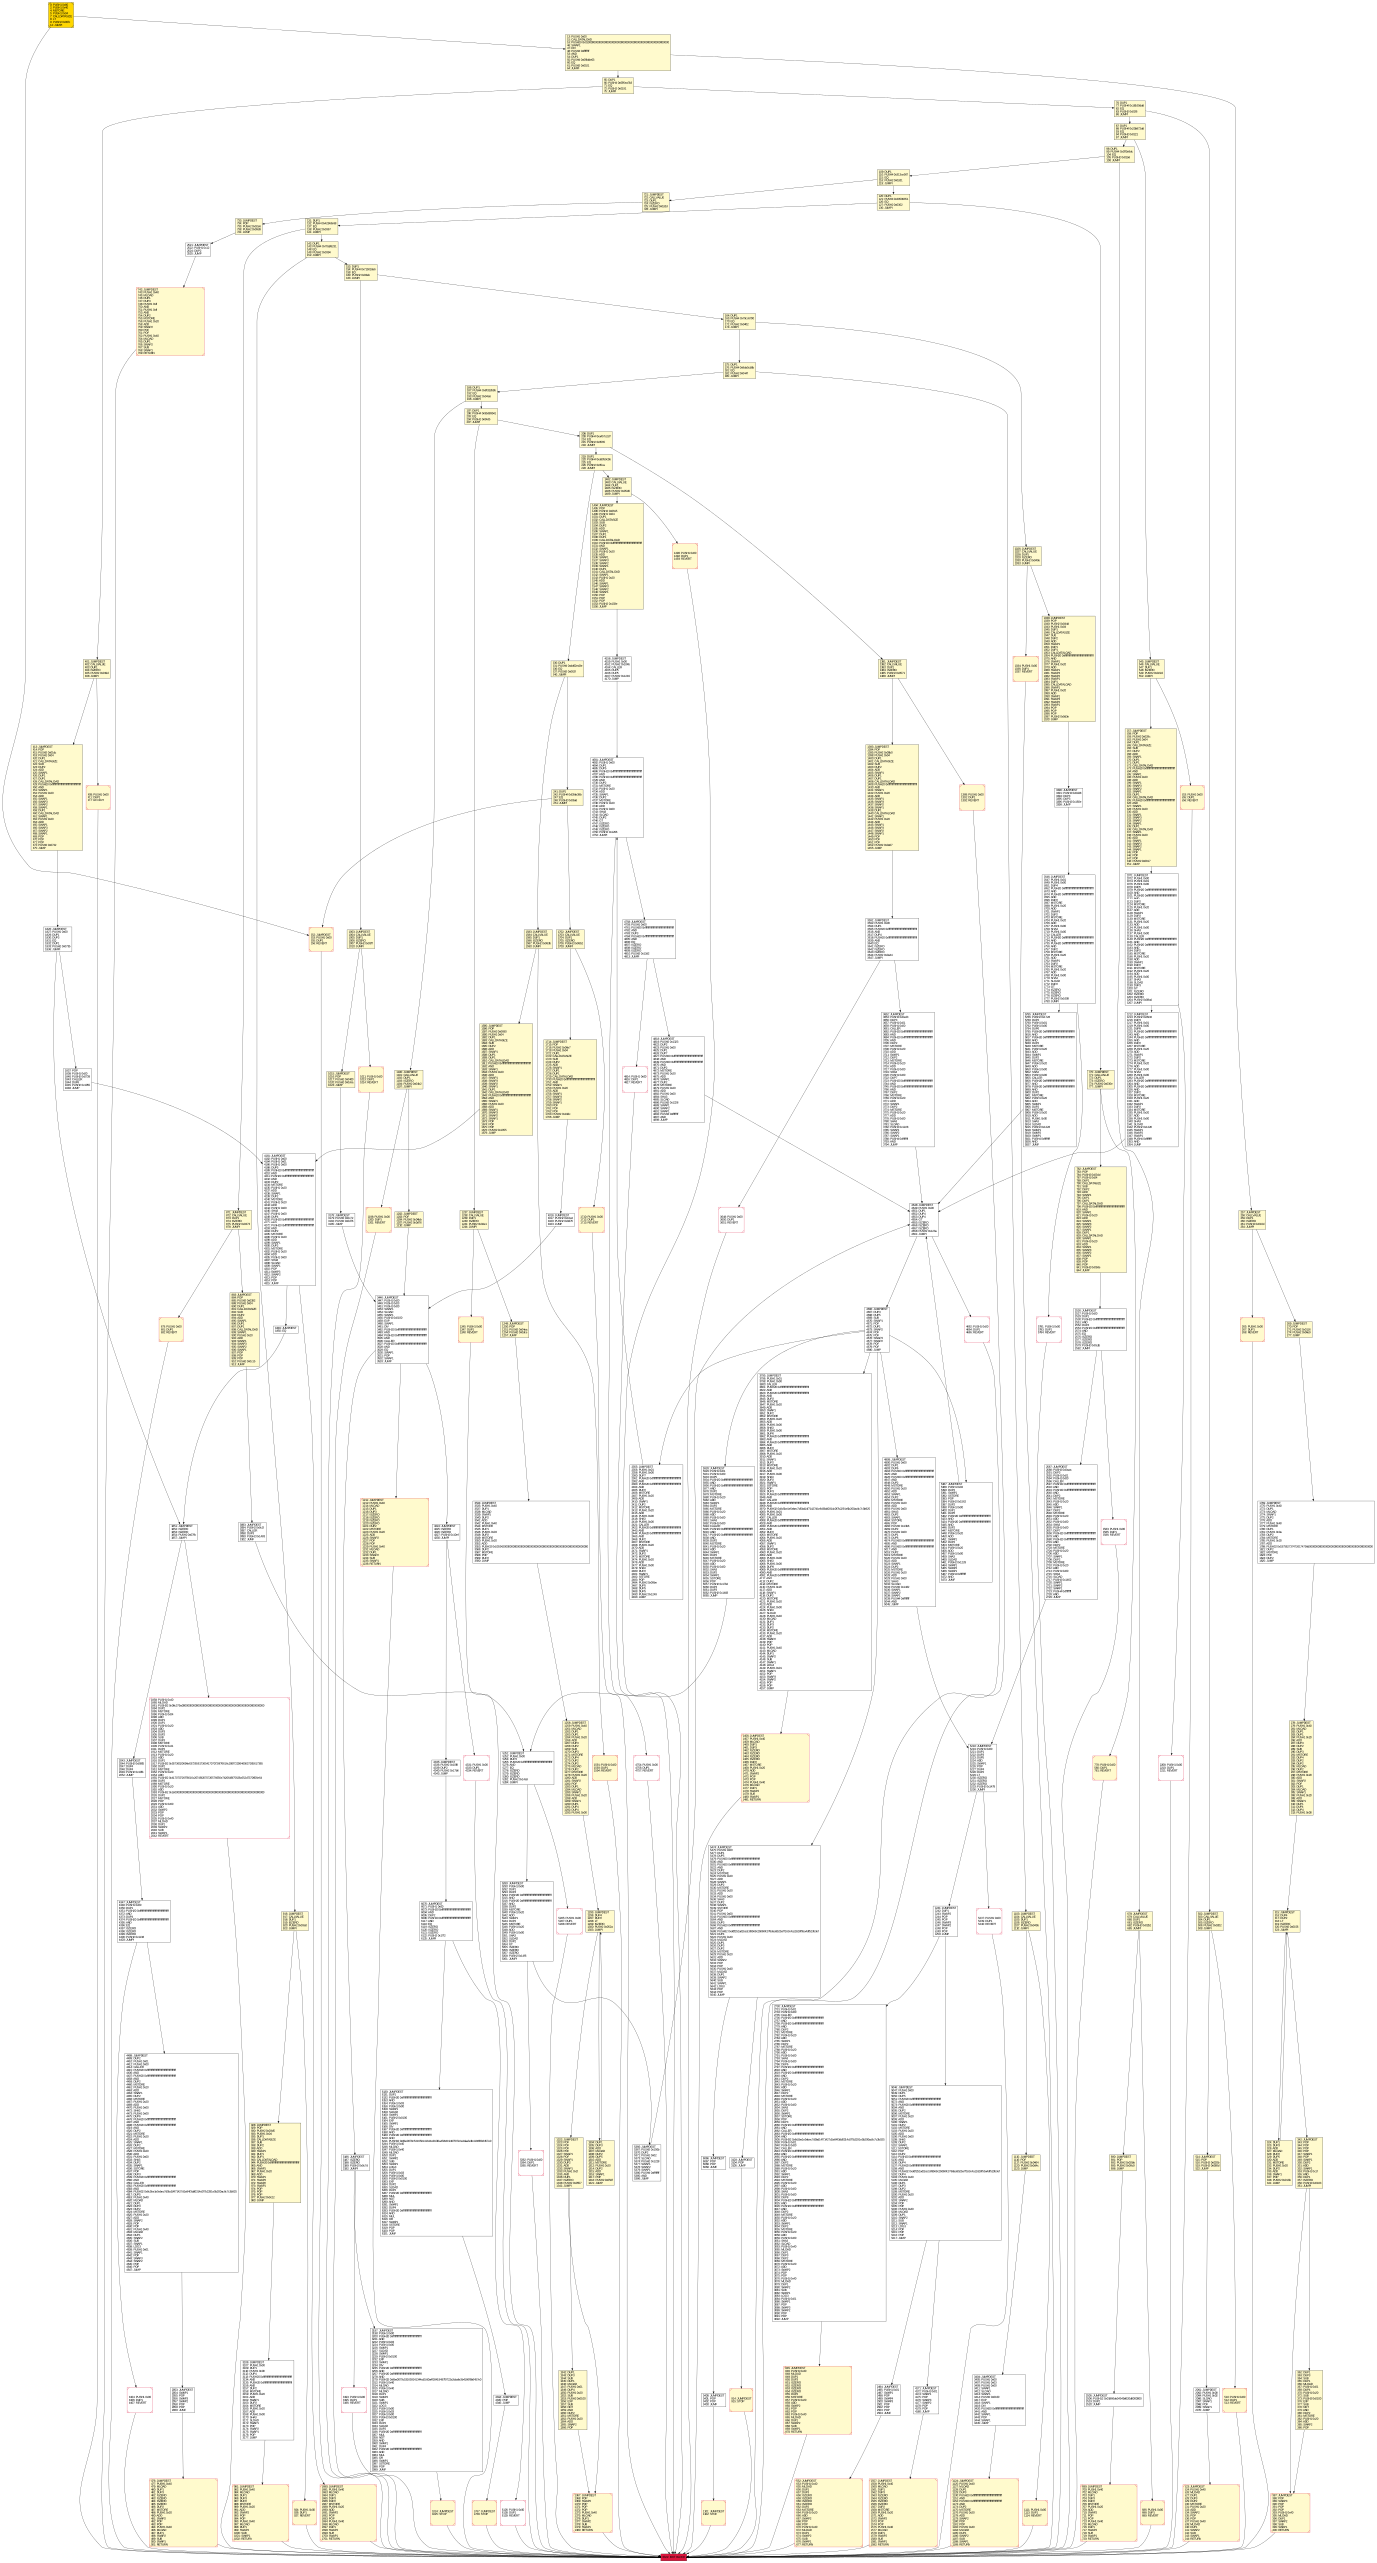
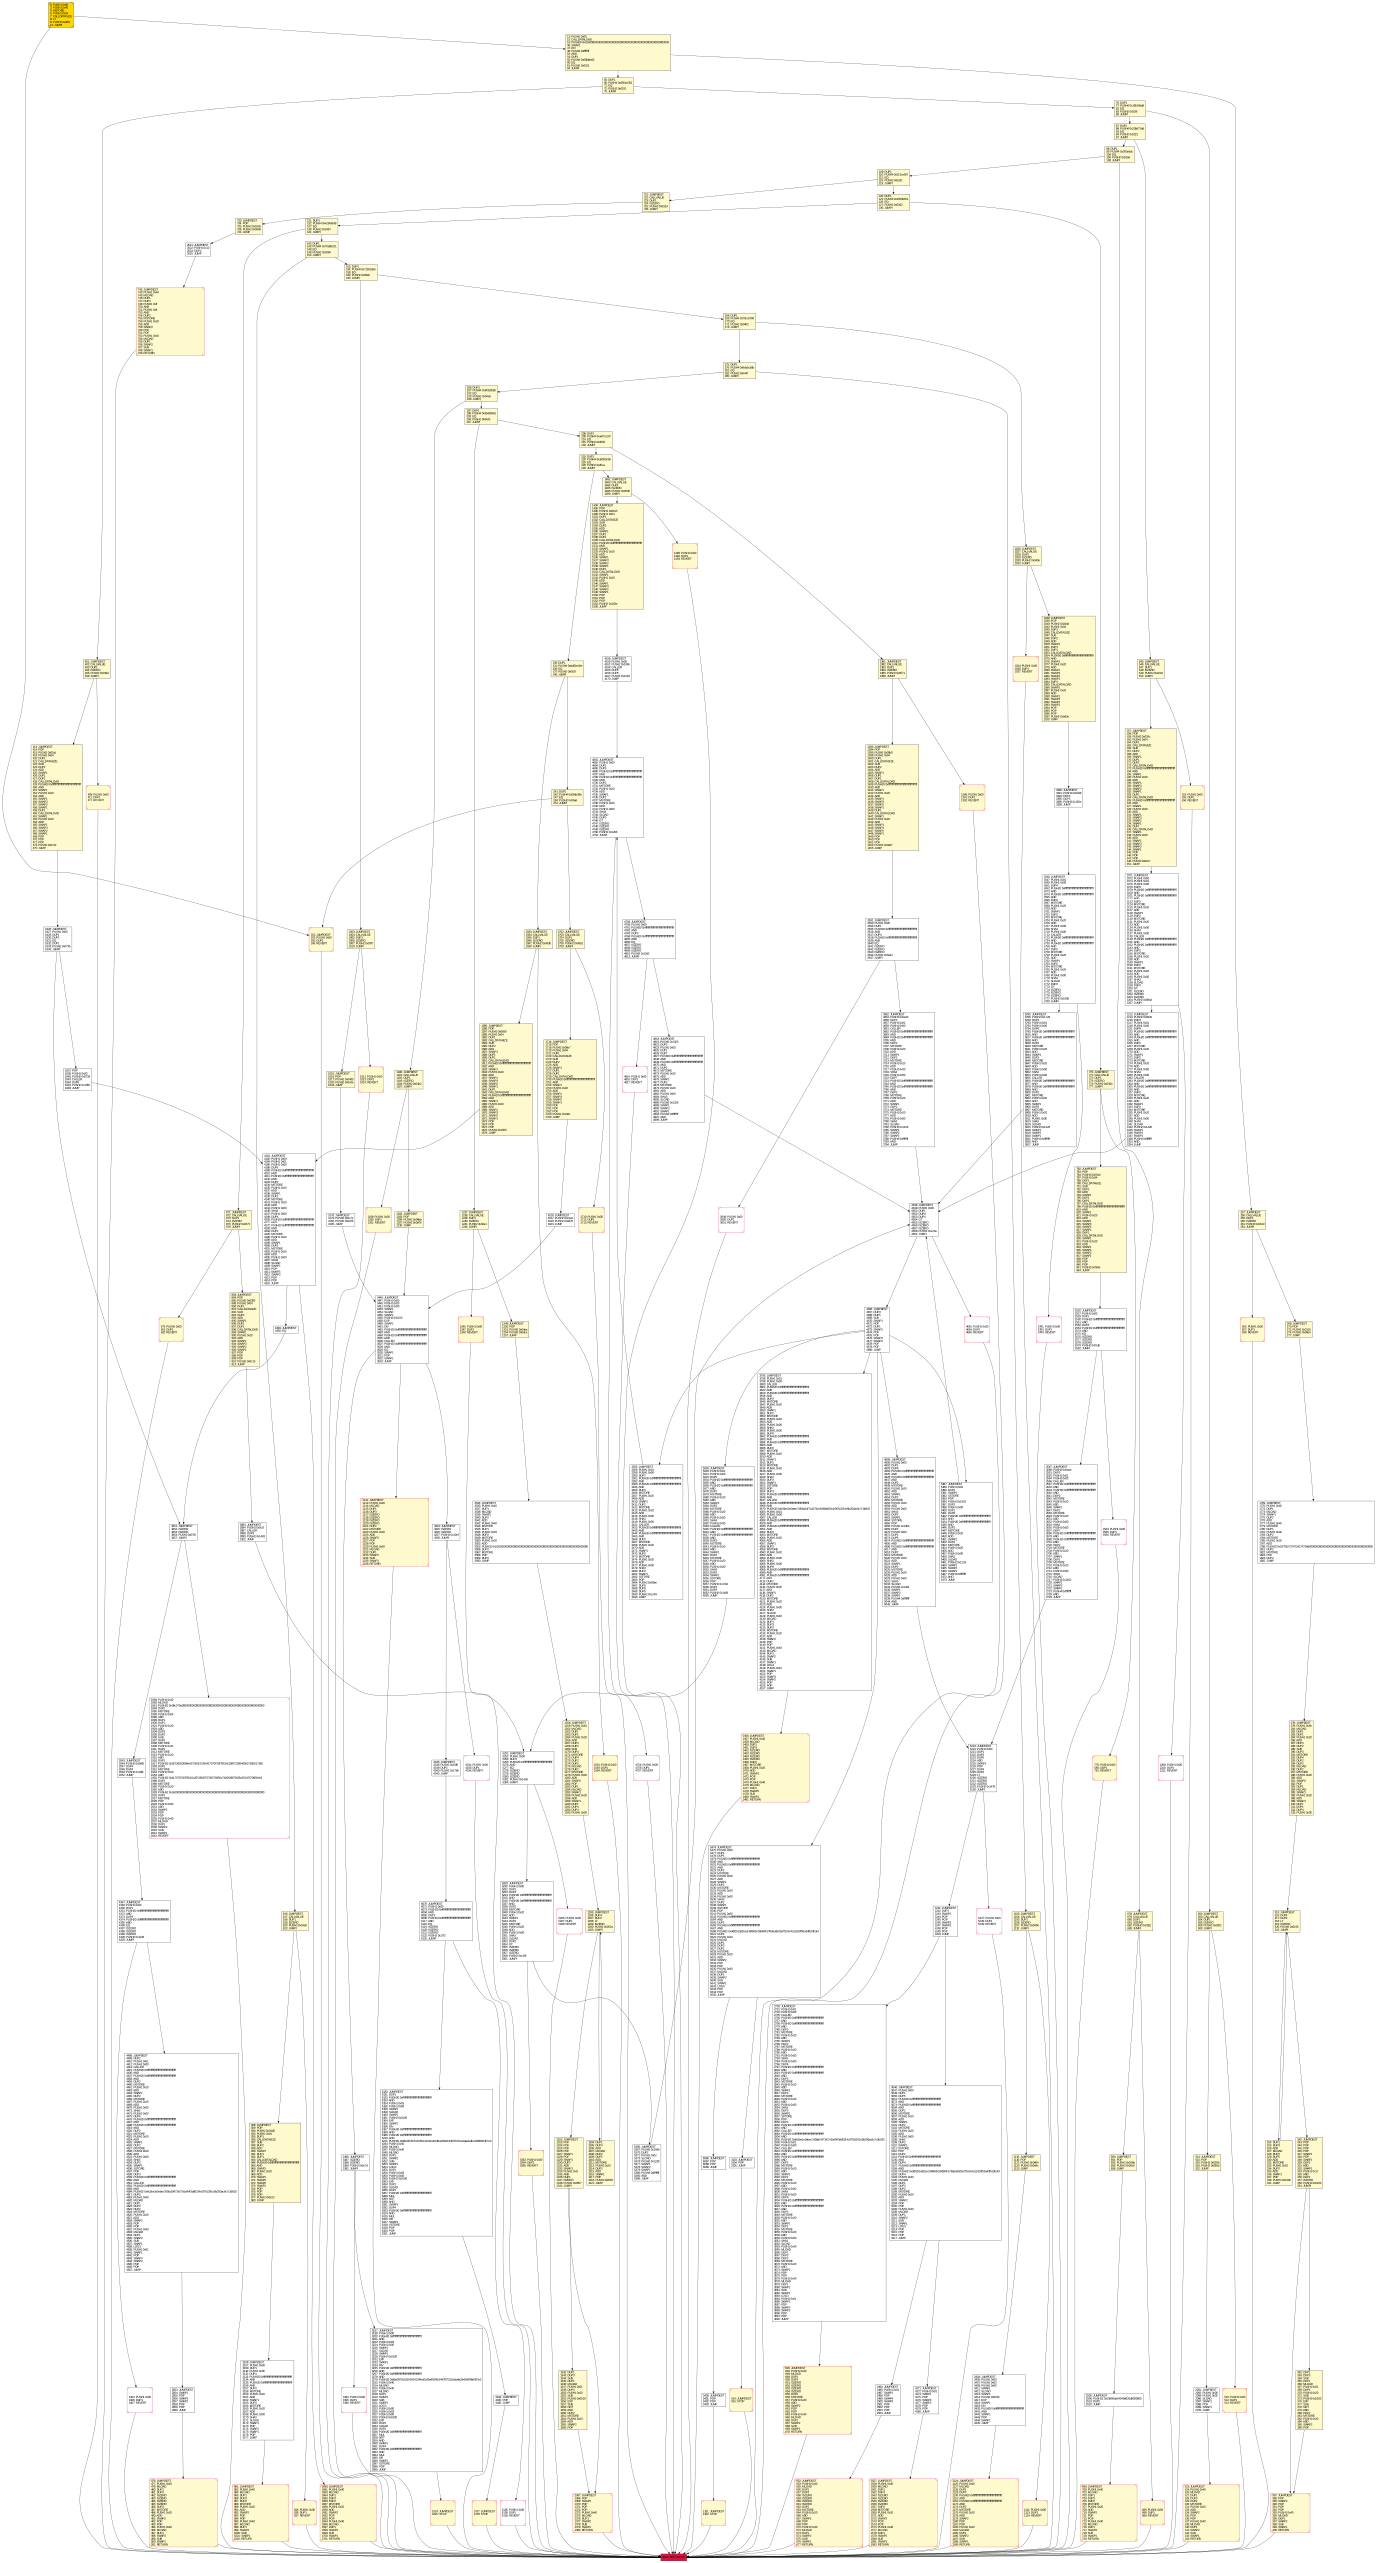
node "5362: PUSH1 0x00 5364: DUP1 5365: REVERT": fillcolor white -> lemonchiffon
